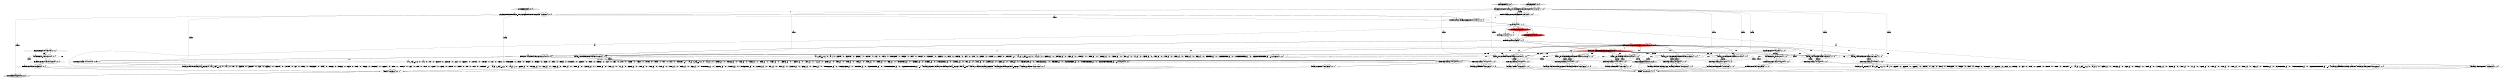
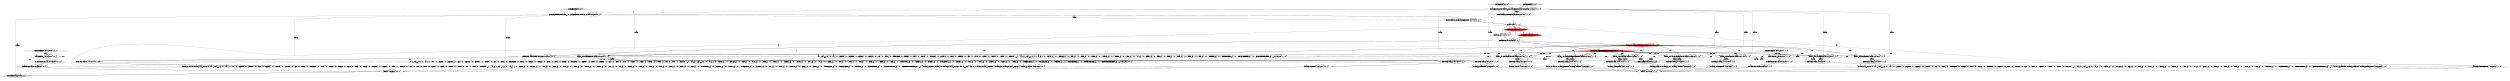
edge "RecognitionException re@@@50@@@['0', '0', '1']" -> "_errHandler.recover(this,re)@@@53@@@['0', '0', '1']": label "localctx" -> "true"
